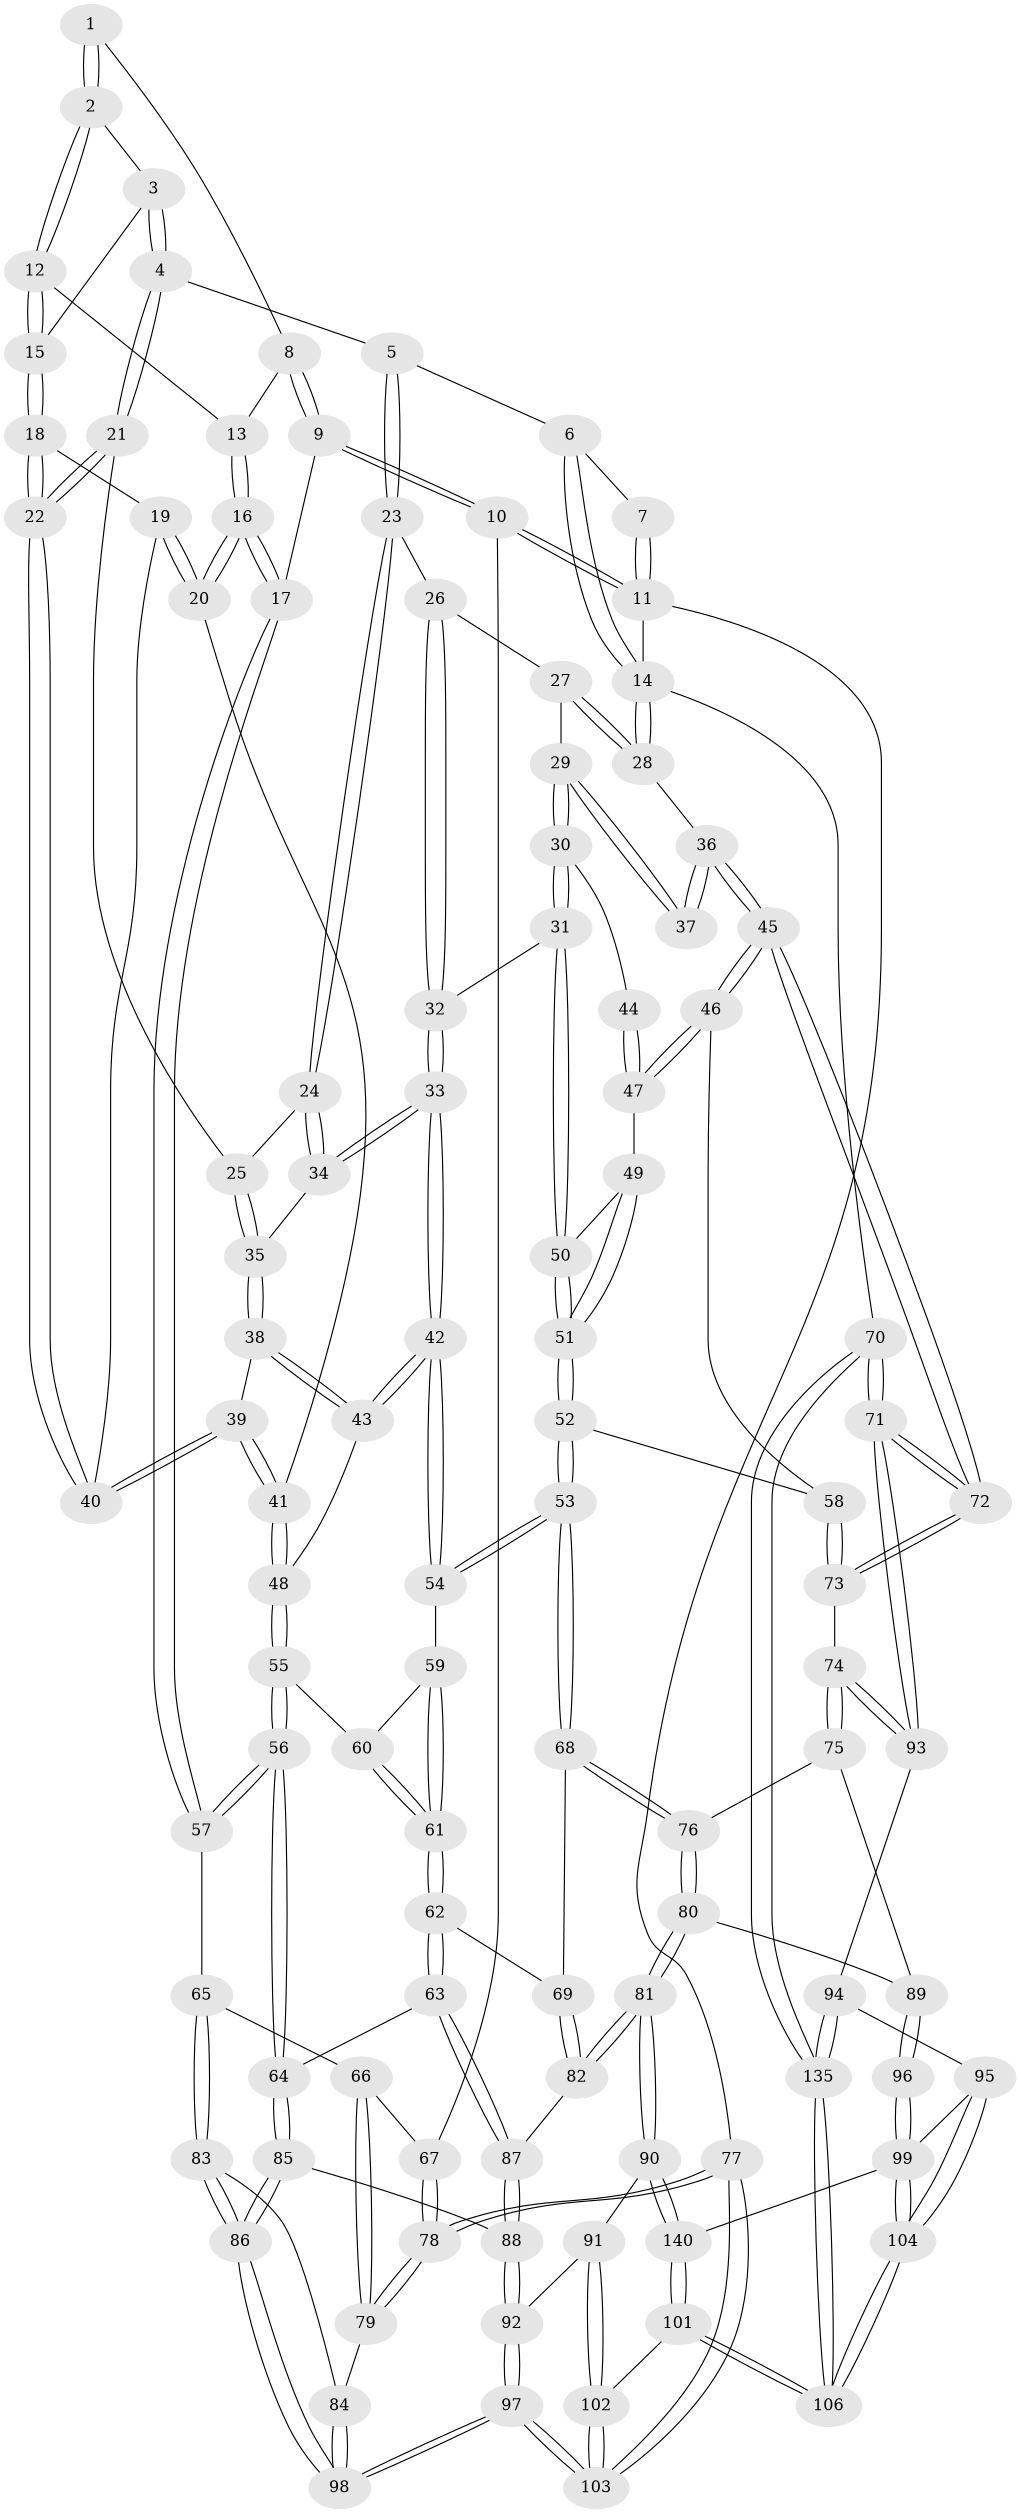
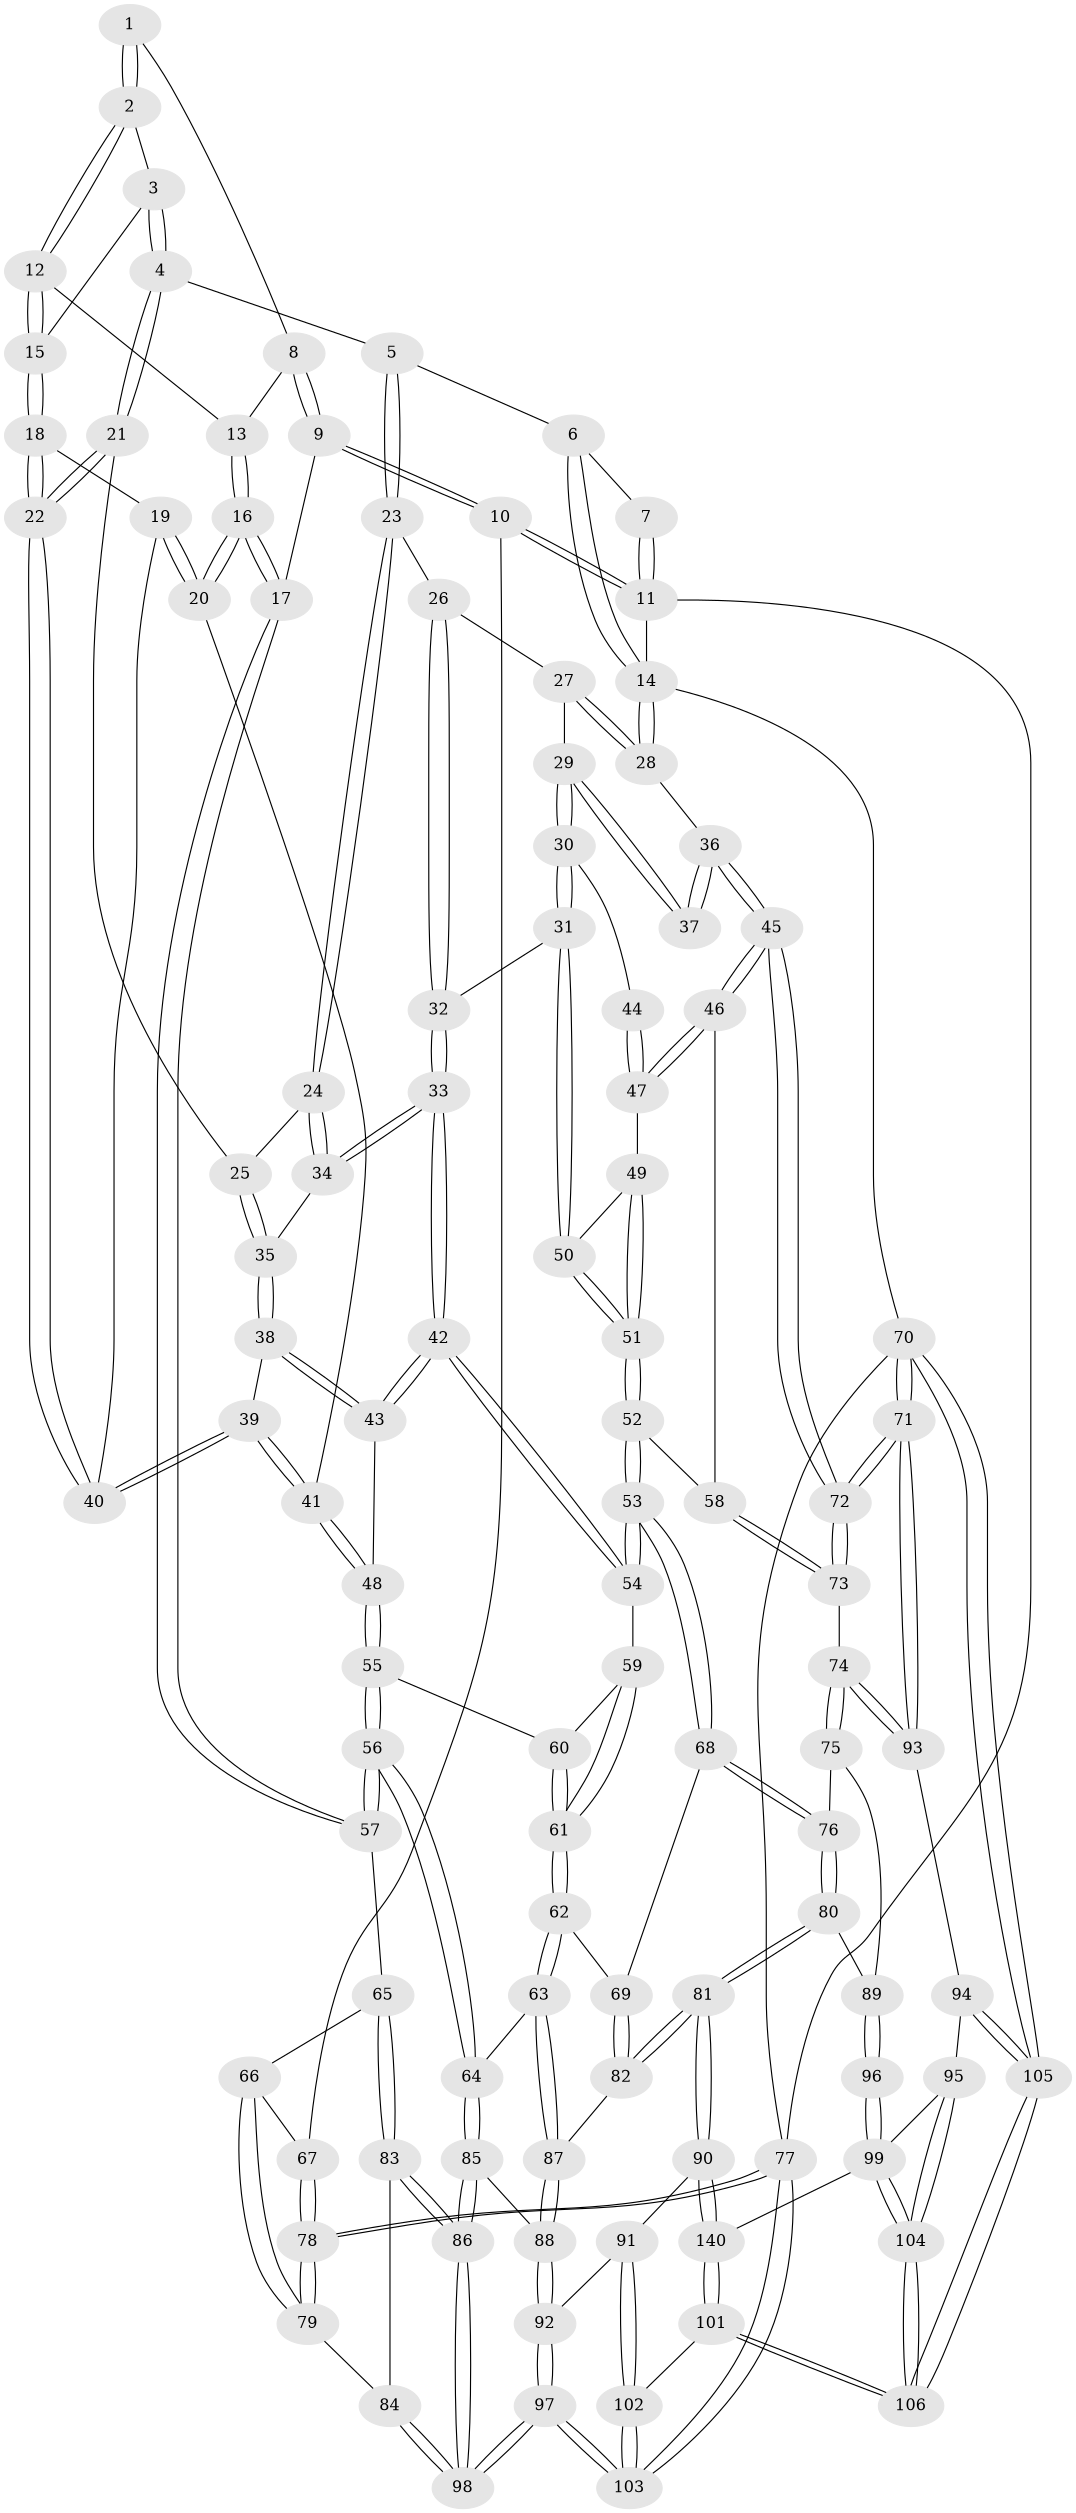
edge "70" -- "77": added
node "135": label "135" -> "105"
